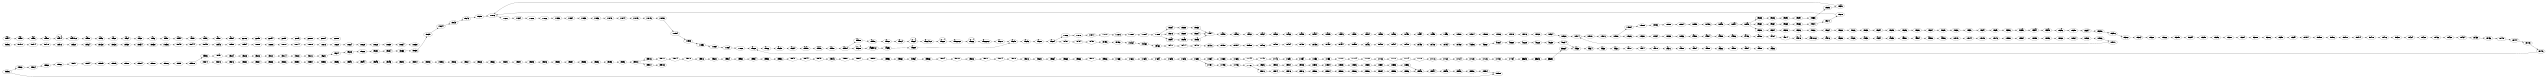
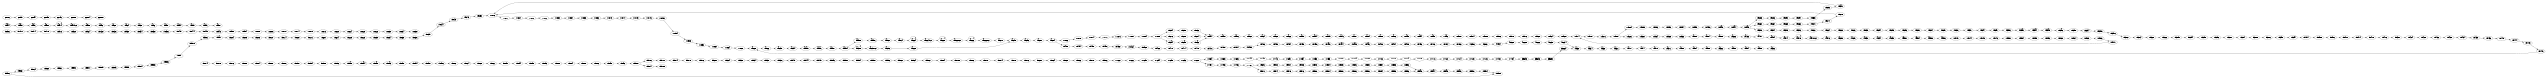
node "1afe4": removed
